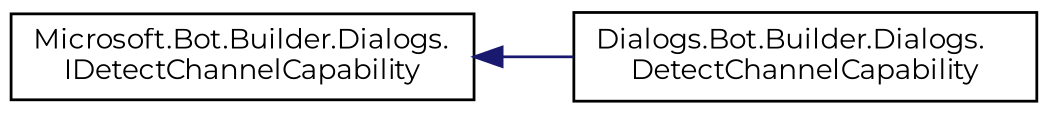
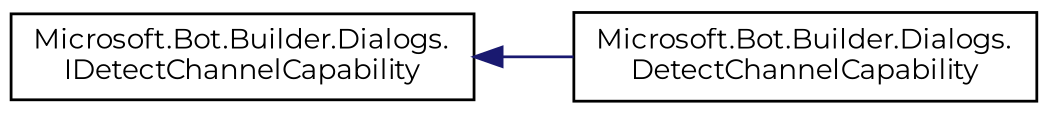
node "Dialogs.Bot.Builder.Dialogs. DetectChannelCapability": label "Dialogs.Bot.Builder.Dialogs. DetectChannelCapability" -> "Microsoft.Bot.Builder.Dialogs. DetectChannelCapability"
